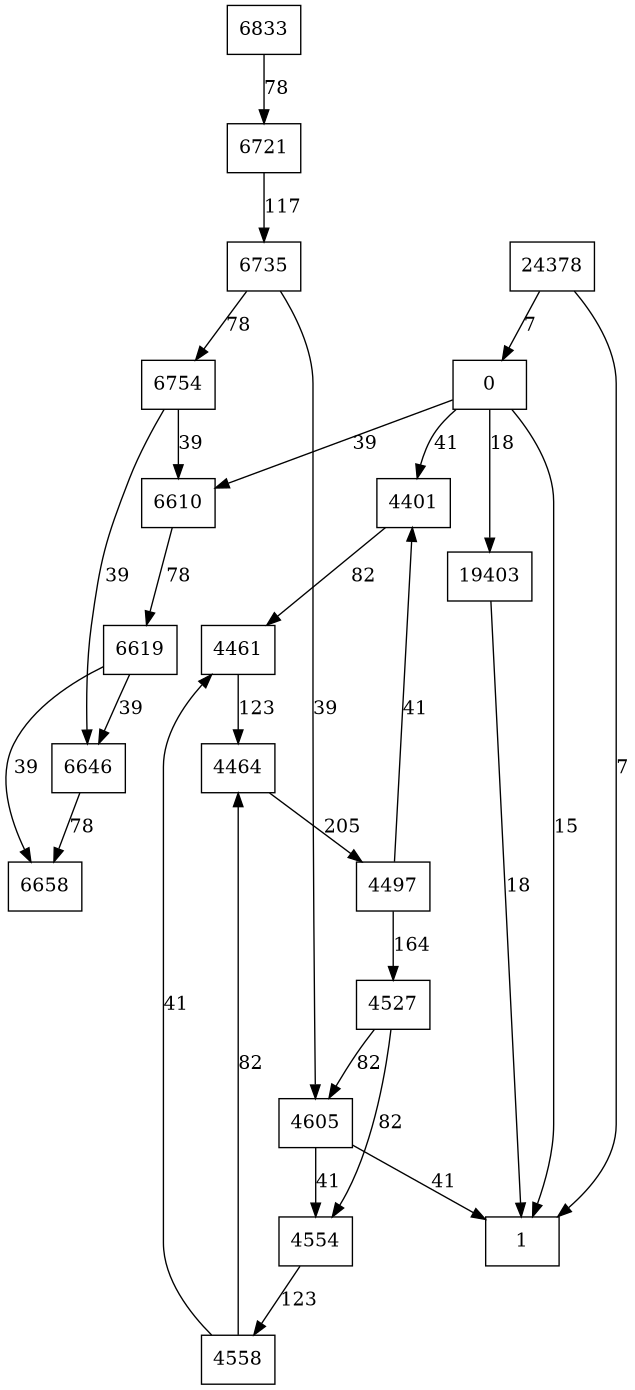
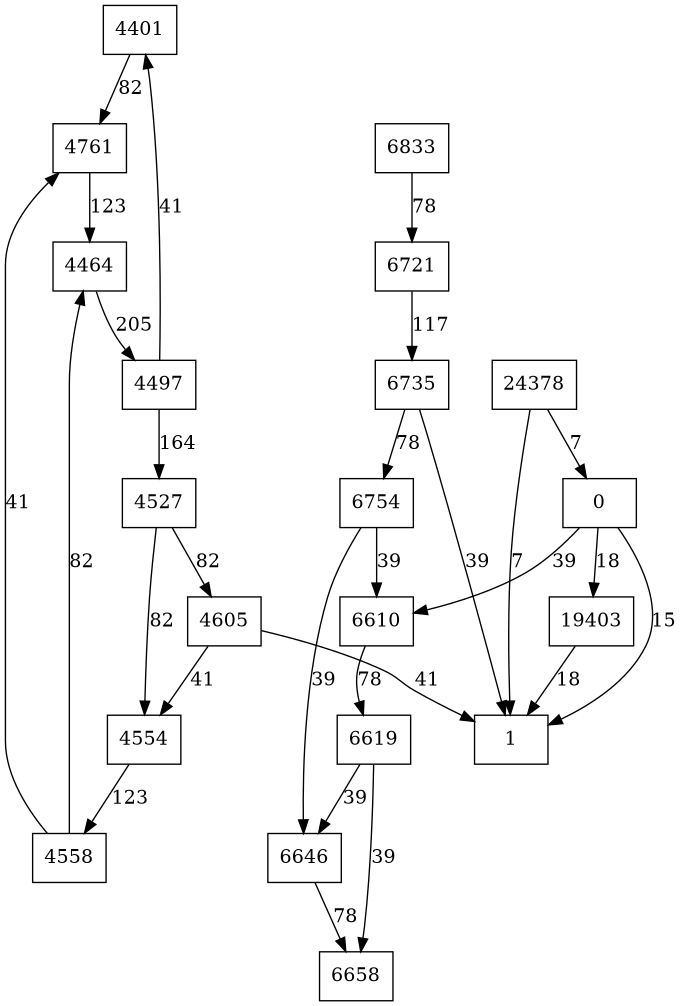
edge "0" -> "4401": removed, label "41"
node "4461": label "4461" -> "4761"
edge "6735" -> "4605": now "6735" -> "1"
